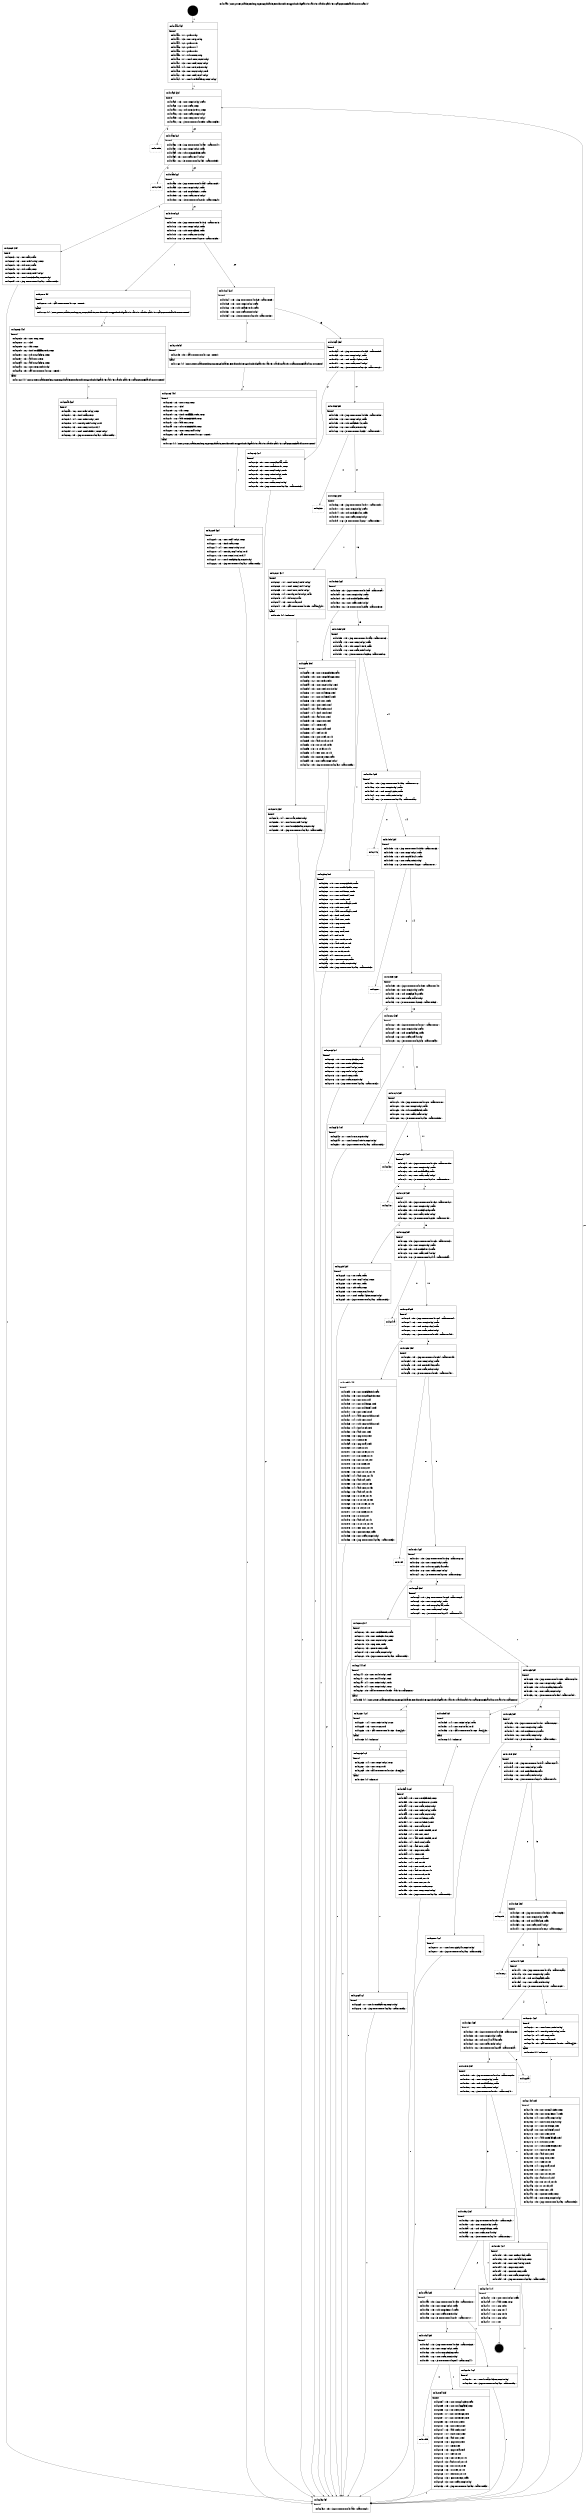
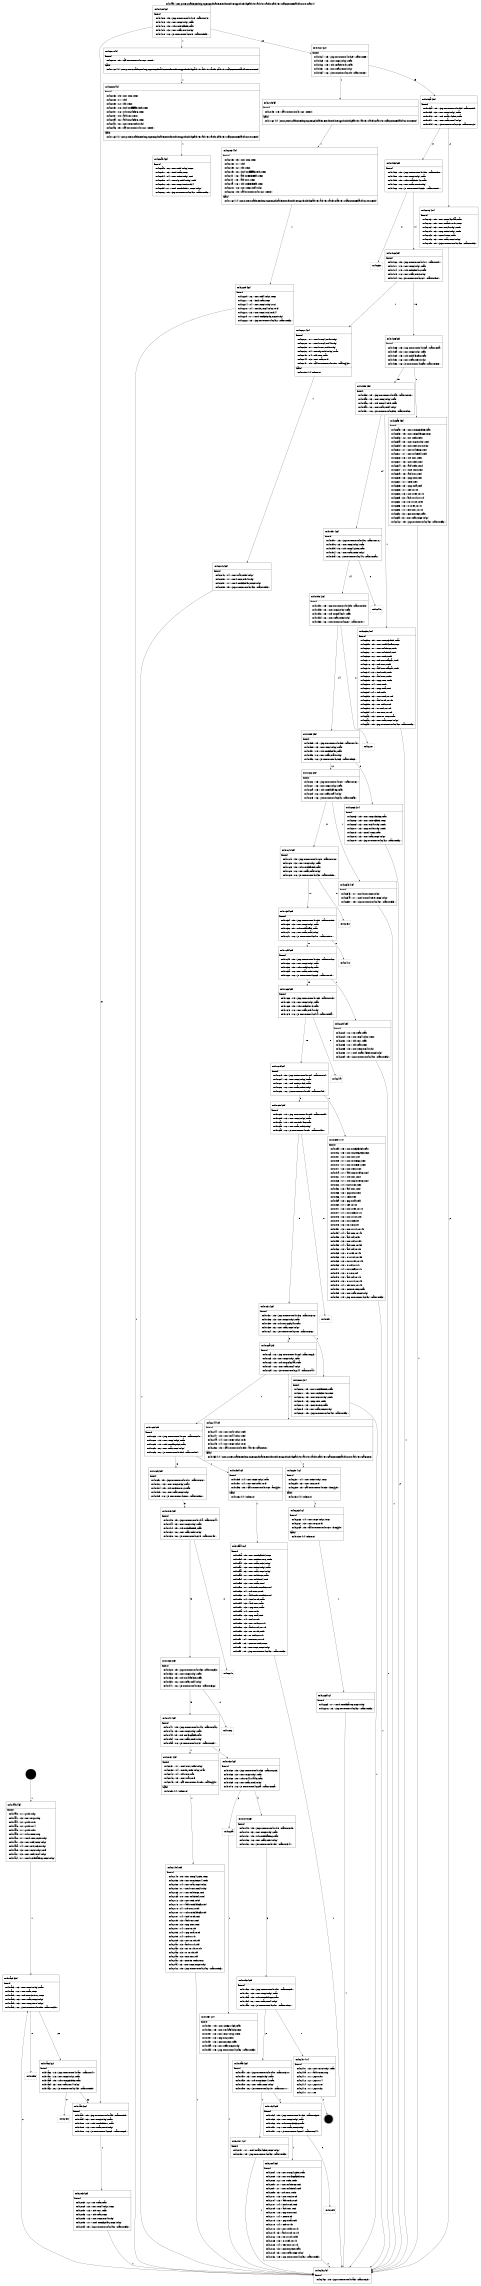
edge "0x401af8 [22]" -> "0x401b0e [22]": reversed
edge "0x401c34 [25]" -> "0x401c4d [25]": label " 7" -> " 11"
node "0x402000 [12]": removed
edge "0x401d79 [25]" -> "0x401de7 [27]": now "0x4022da" -> "0x401de7 [27]"
